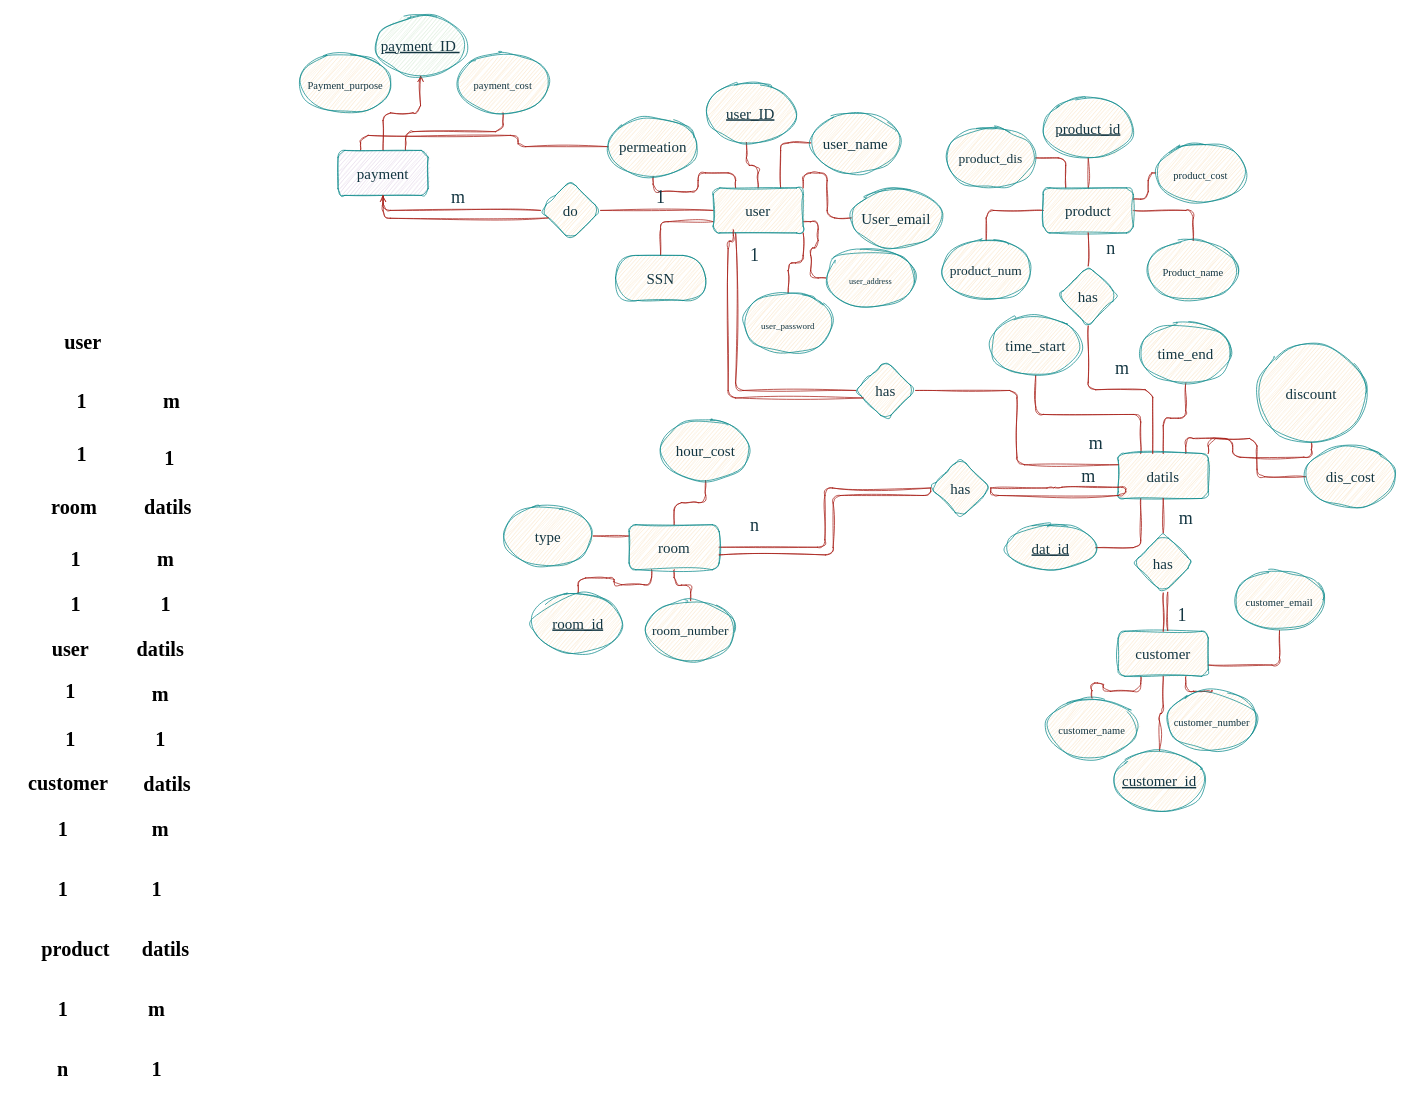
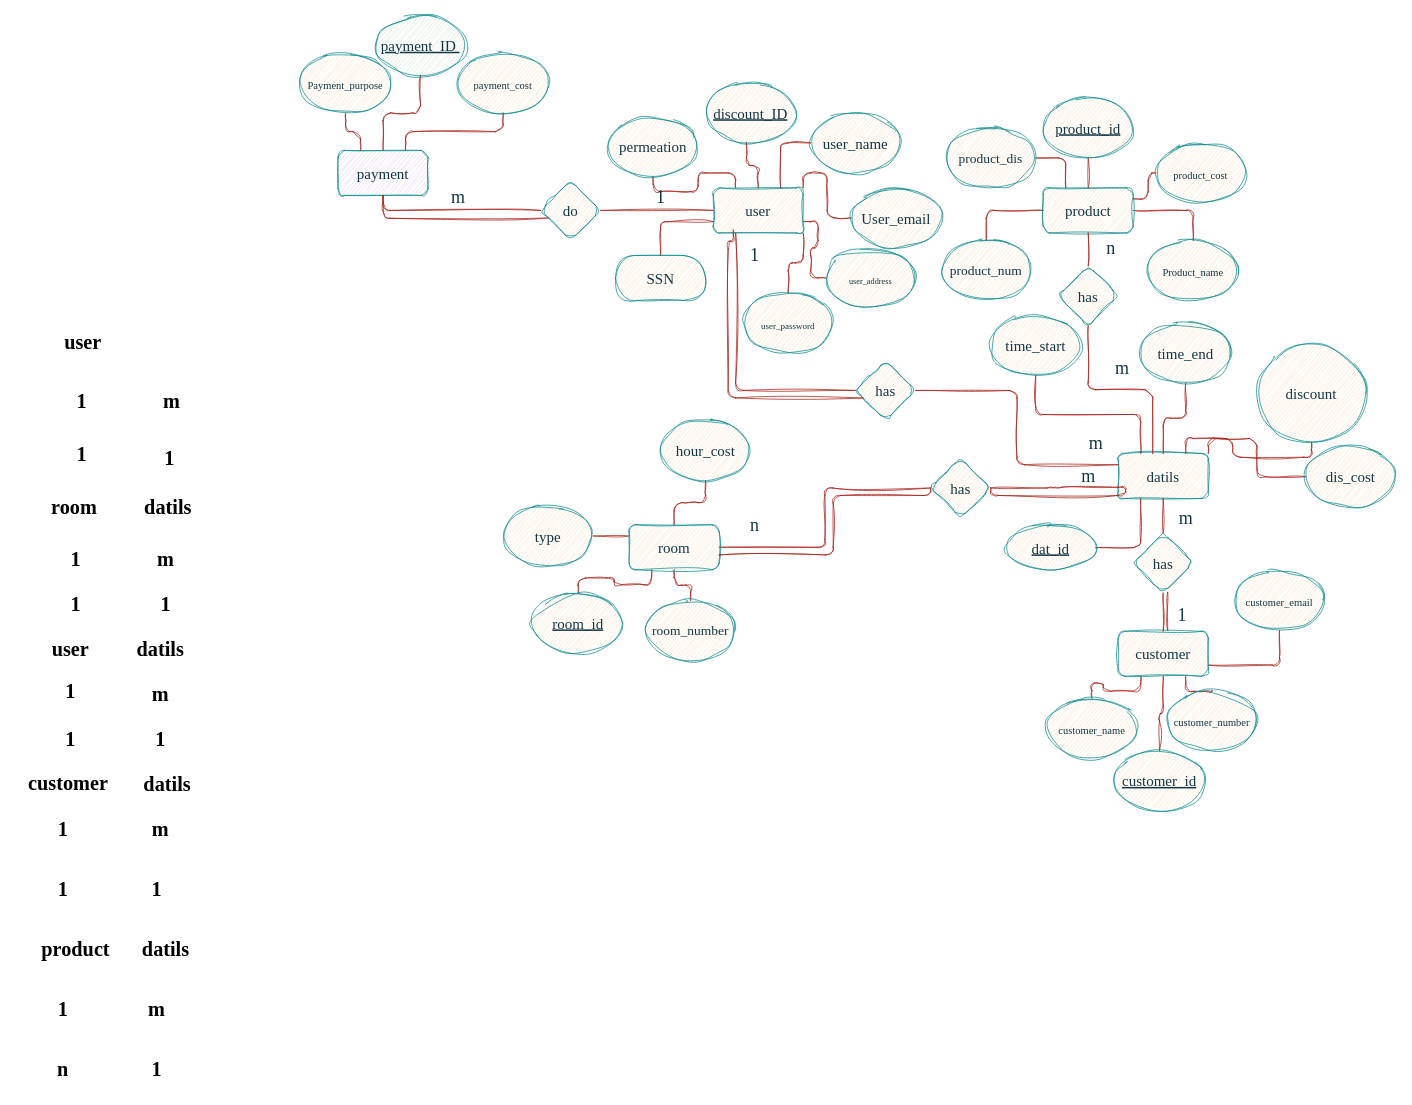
edge "payment" -> "payment_ID": arrowhead open -> none
node "user_ID": label "user_ID" -> "discount_ID"
edge "permeation" -- "payment": now "Payment_purpose" -- "payment"
edge "do" -> "payment": arrowhead open -> none
